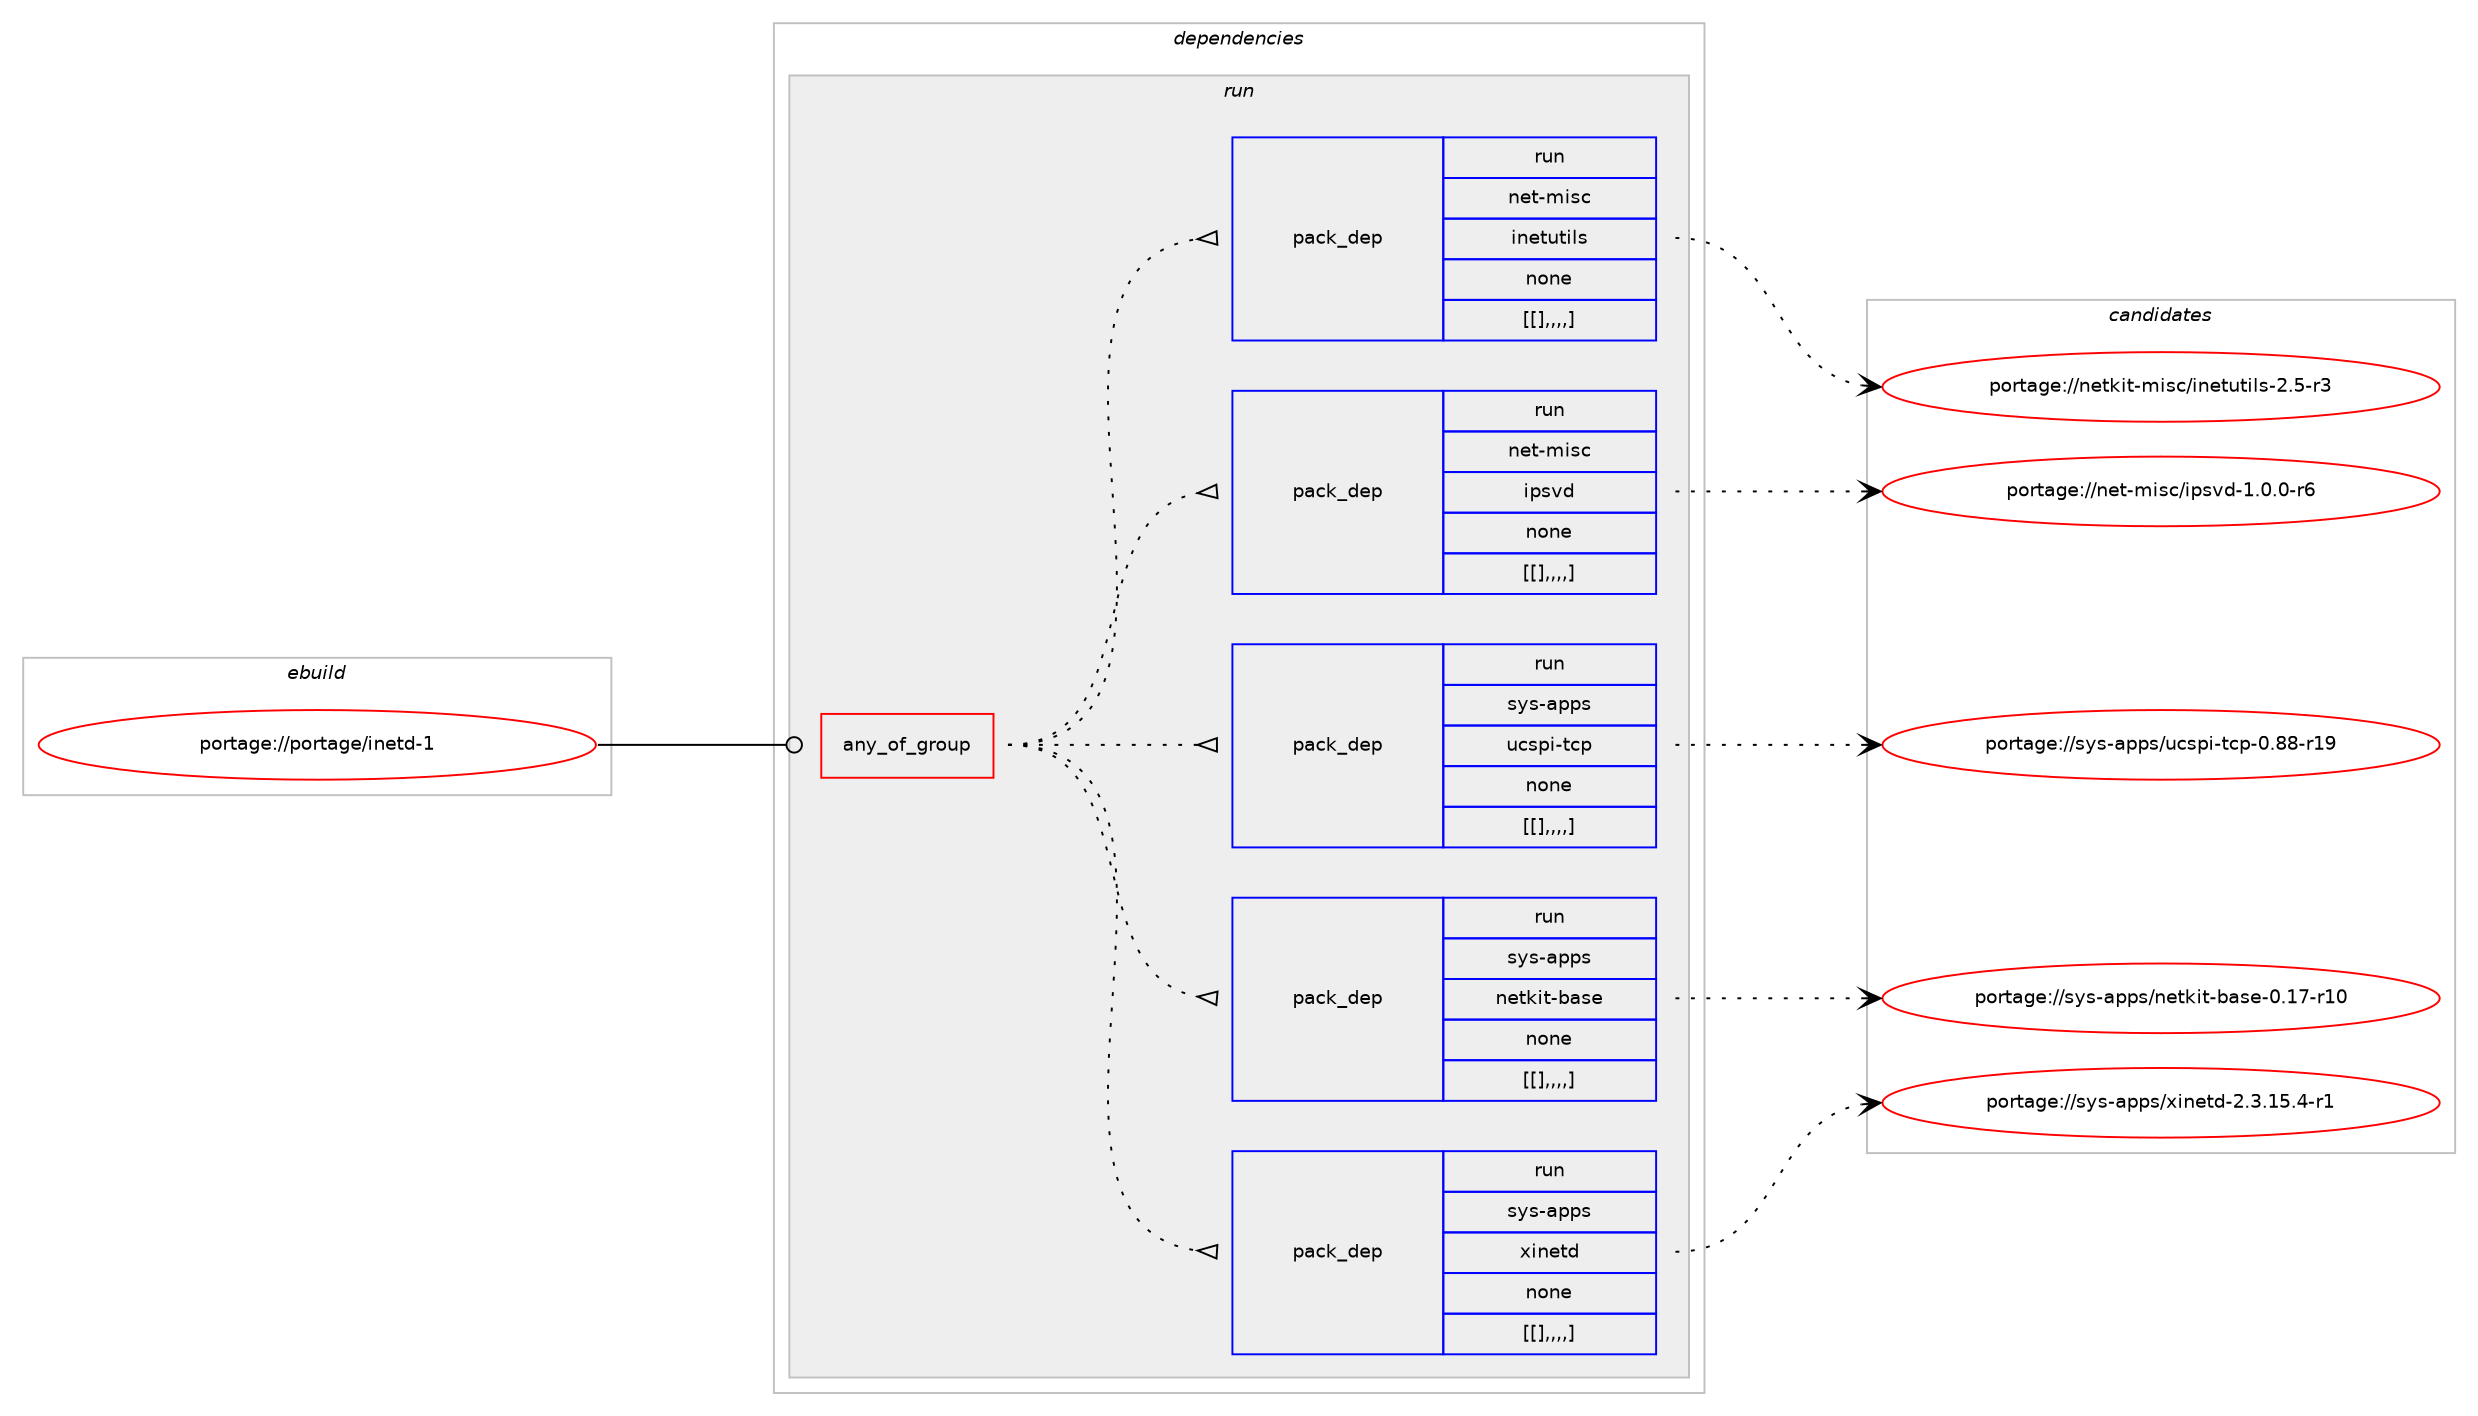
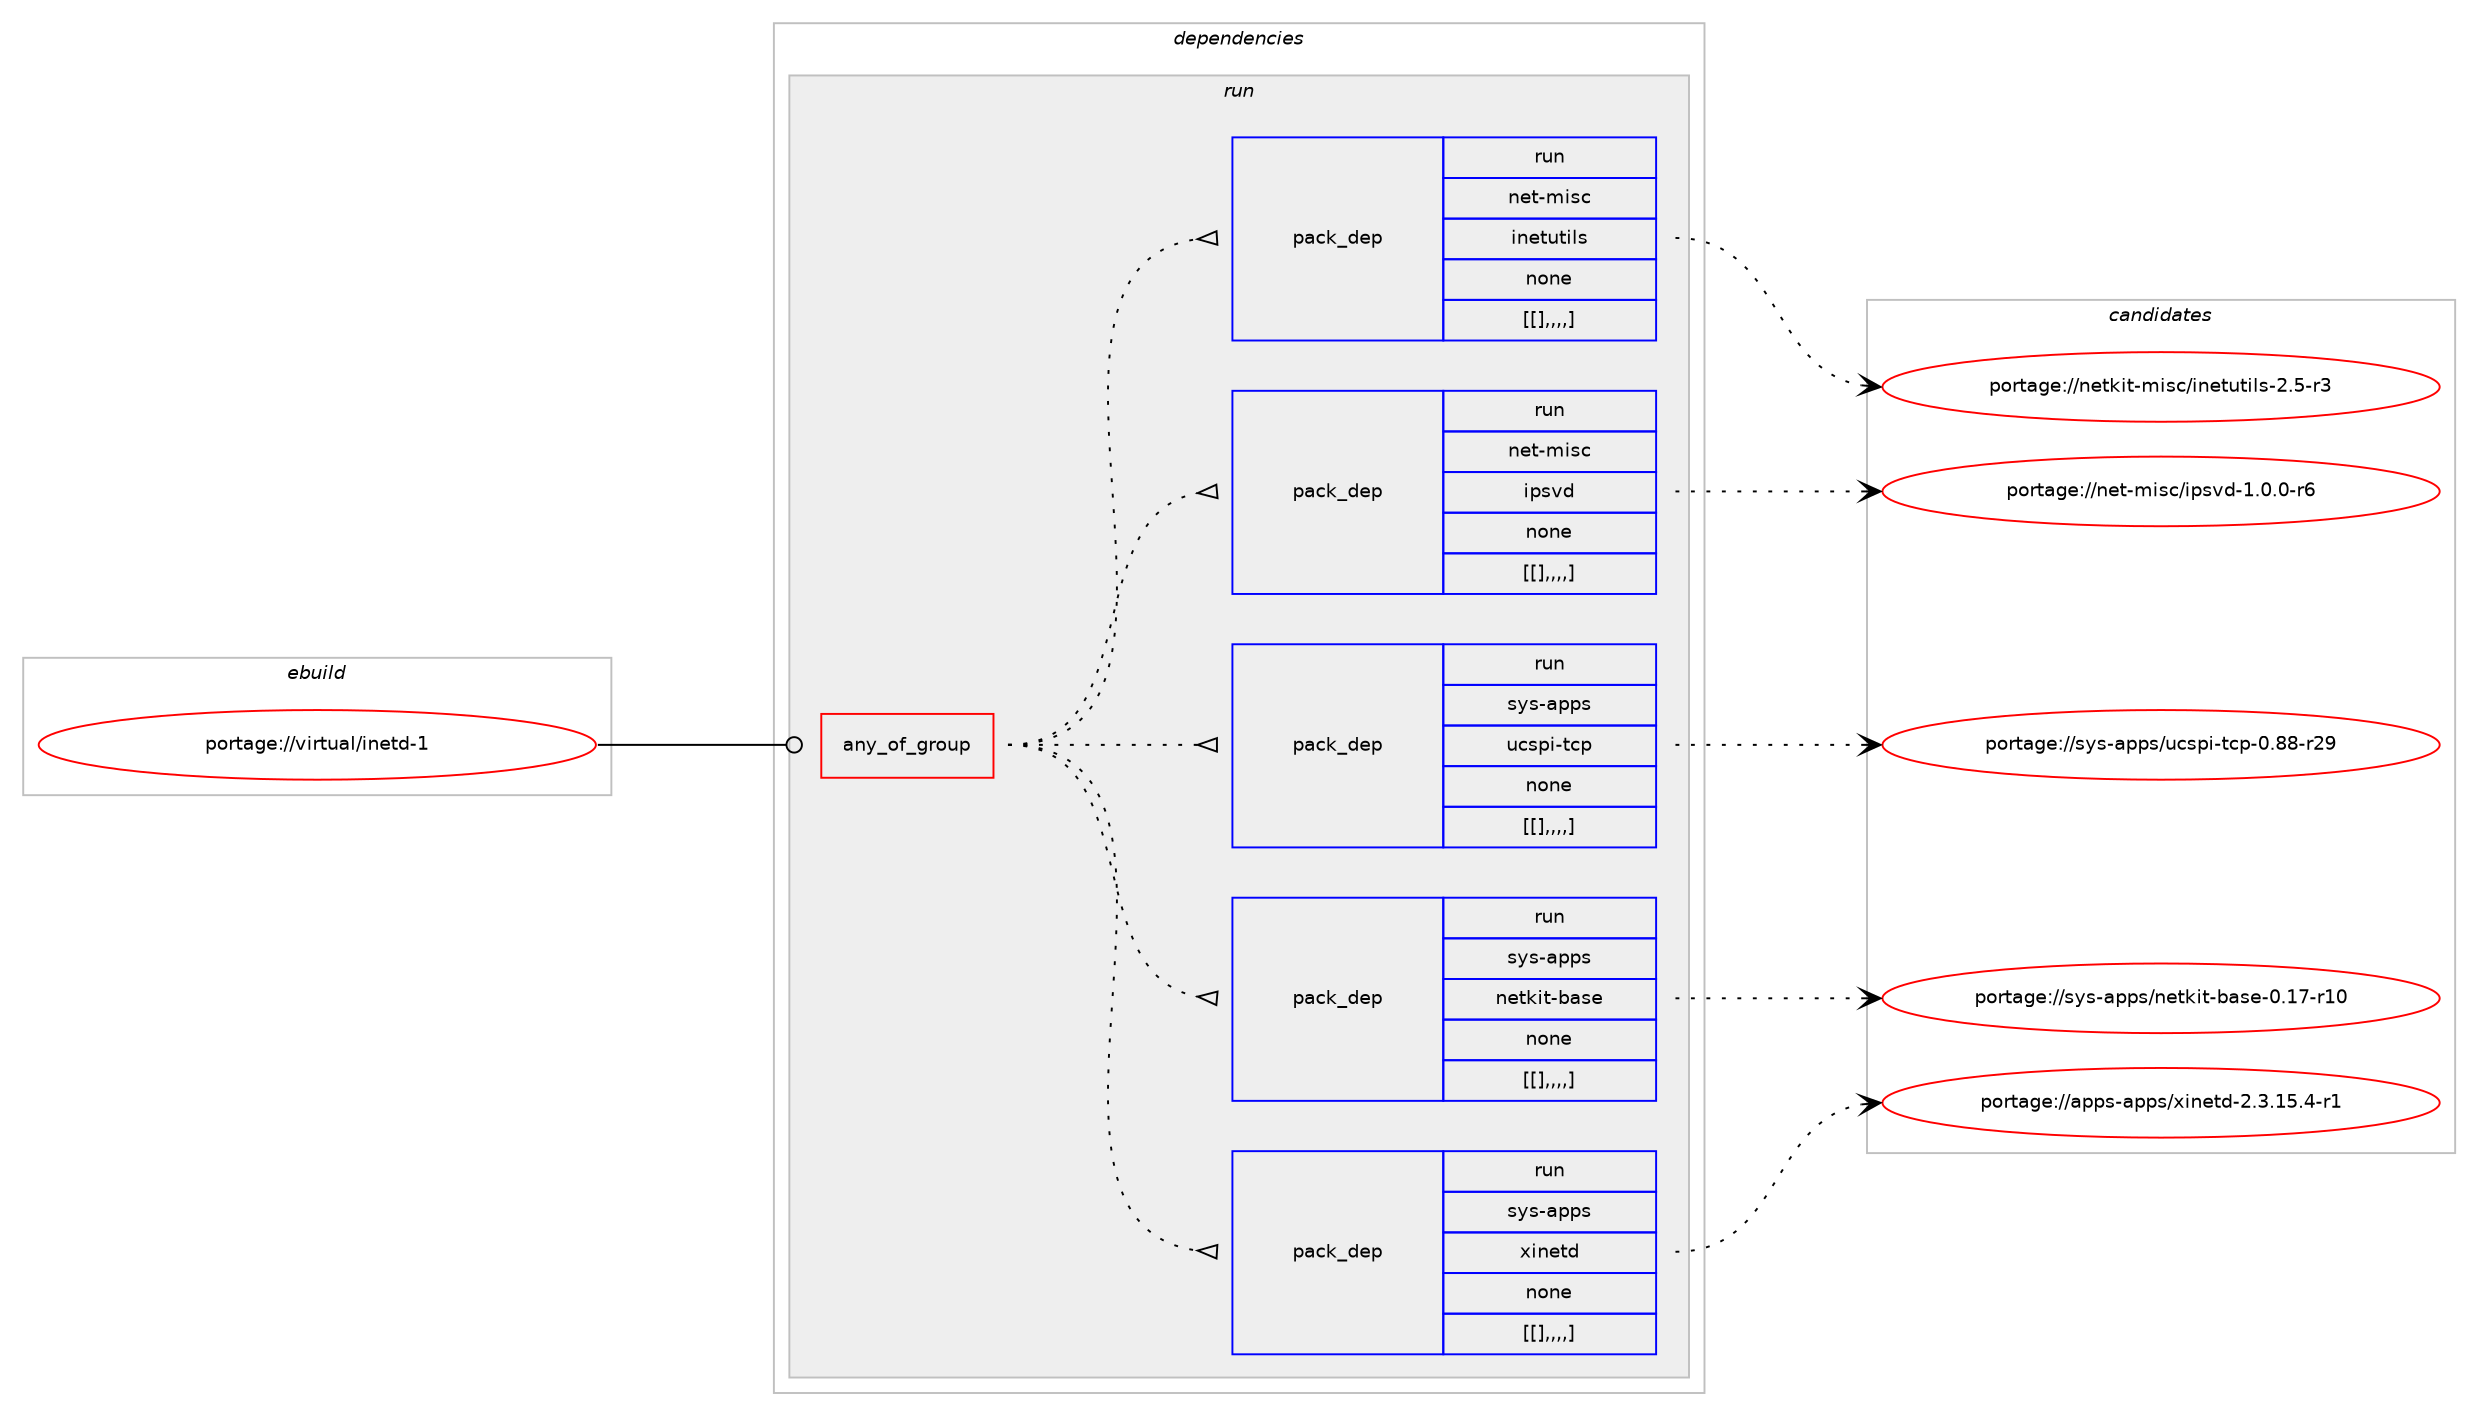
node "portage://portage/inetd-1": label "portage://portage/inetd-1" -> "portage://virtual/inetd-1"
node "portage://sys-apps/ucspi-tcp-0.88-r19": label "portage://sys-apps/ucspi-tcp-0.88-r19" -> "portage://sys-apps/ucspi-tcp-0.88-r29"
node "portage://sys-apps/xinetd-2.3.15.4-r1": label "portage://sys-apps/xinetd-2.3.15.4-r1" -> "portage://apps-apps/xinetd-2.3.15.4-r1"
